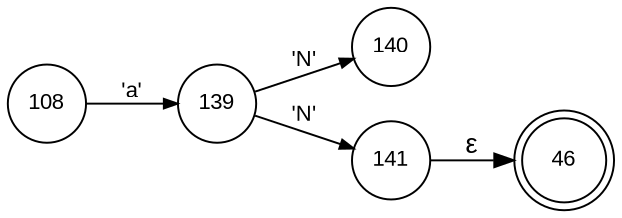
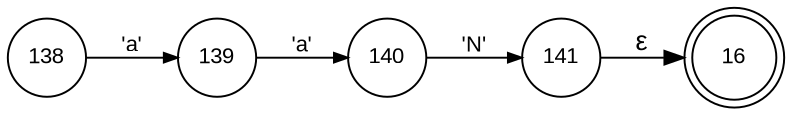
edge "139" -> "140": label "'N'" -> "'a'"
node "108": label "108" -> "138"
edge "139" -> "141": now "140" -> "141"
node "46": label "46" -> "16"
